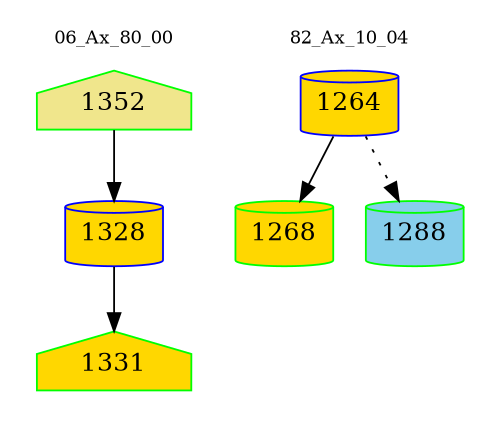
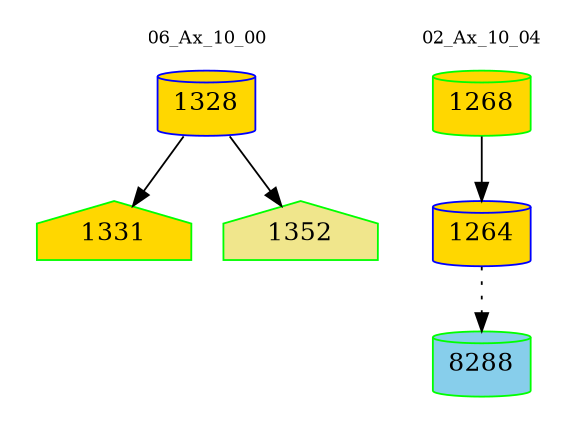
cluster "06_Ax_80_00": label "06_Ax_80_00" -> "06_Ax_10_00"
cluster "82_Ax_10_04": label "82_Ax_10_04" -> "02_Ax_10_04"
edge "1352" -> "1328": reversed
edge "1264" -> "1268": reversed
node "1288": label "1288" -> "8288"
